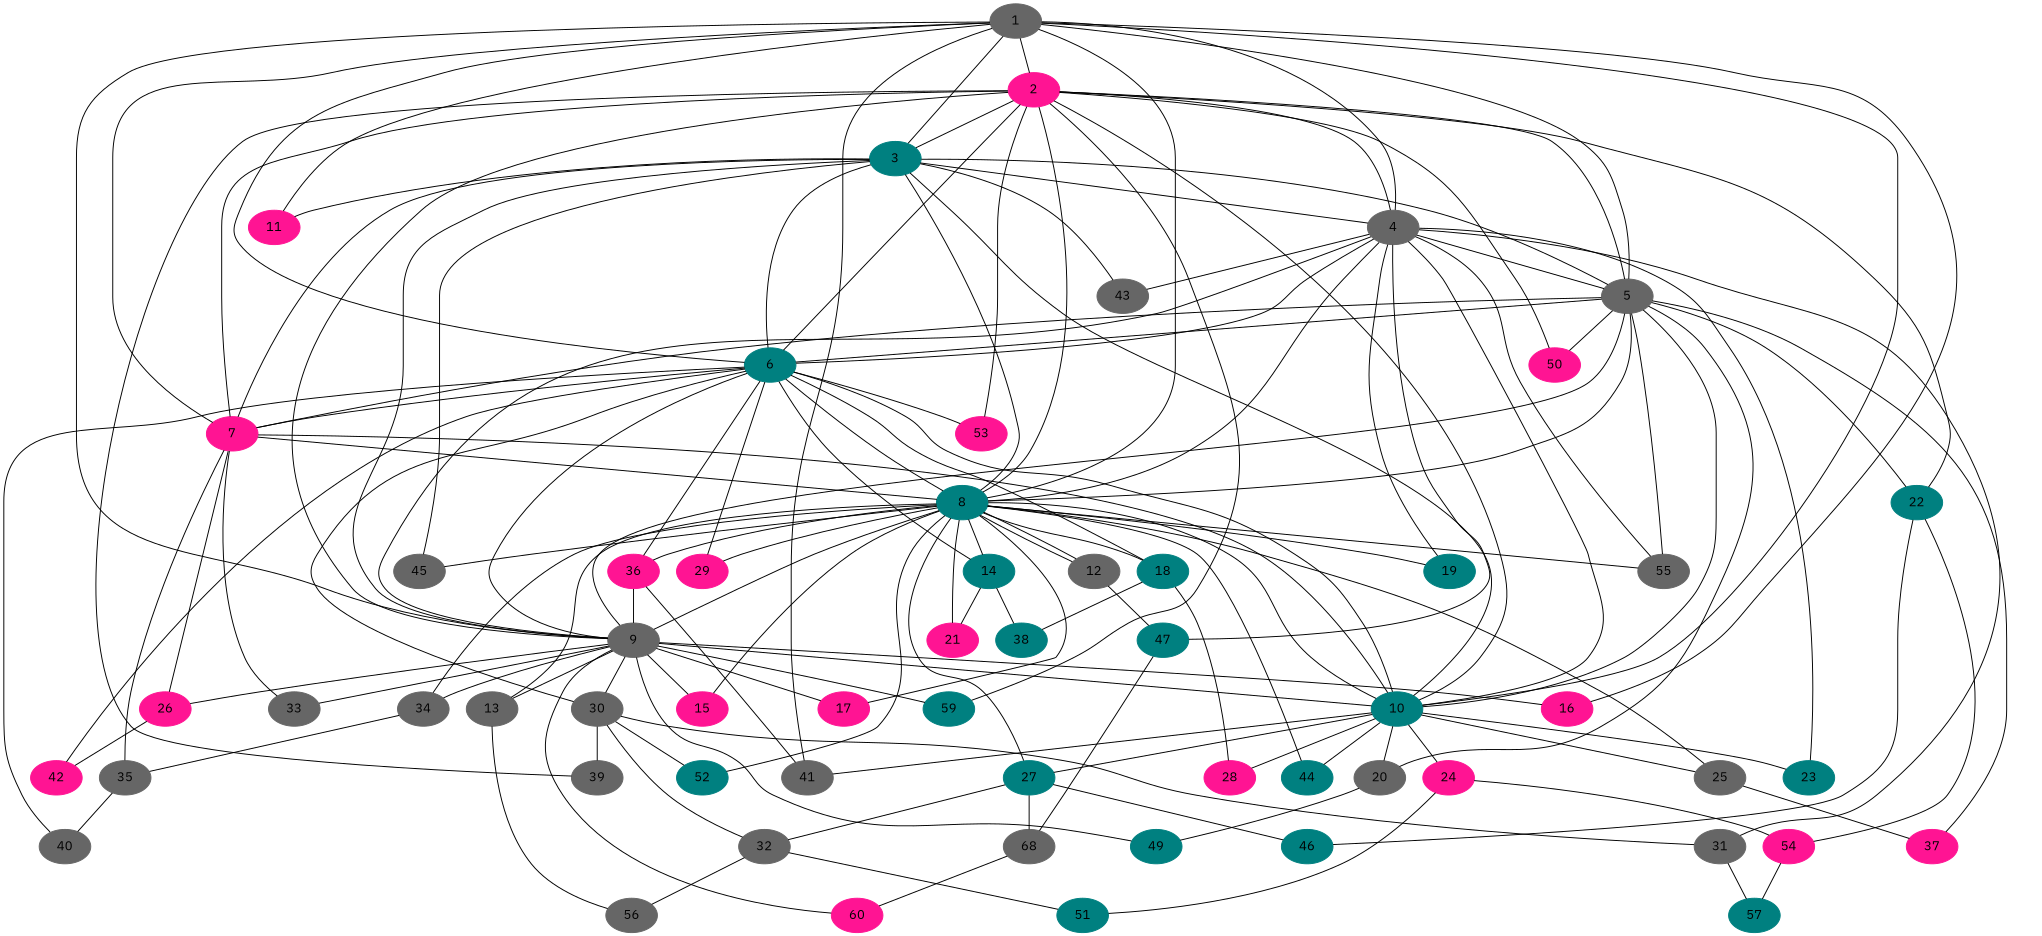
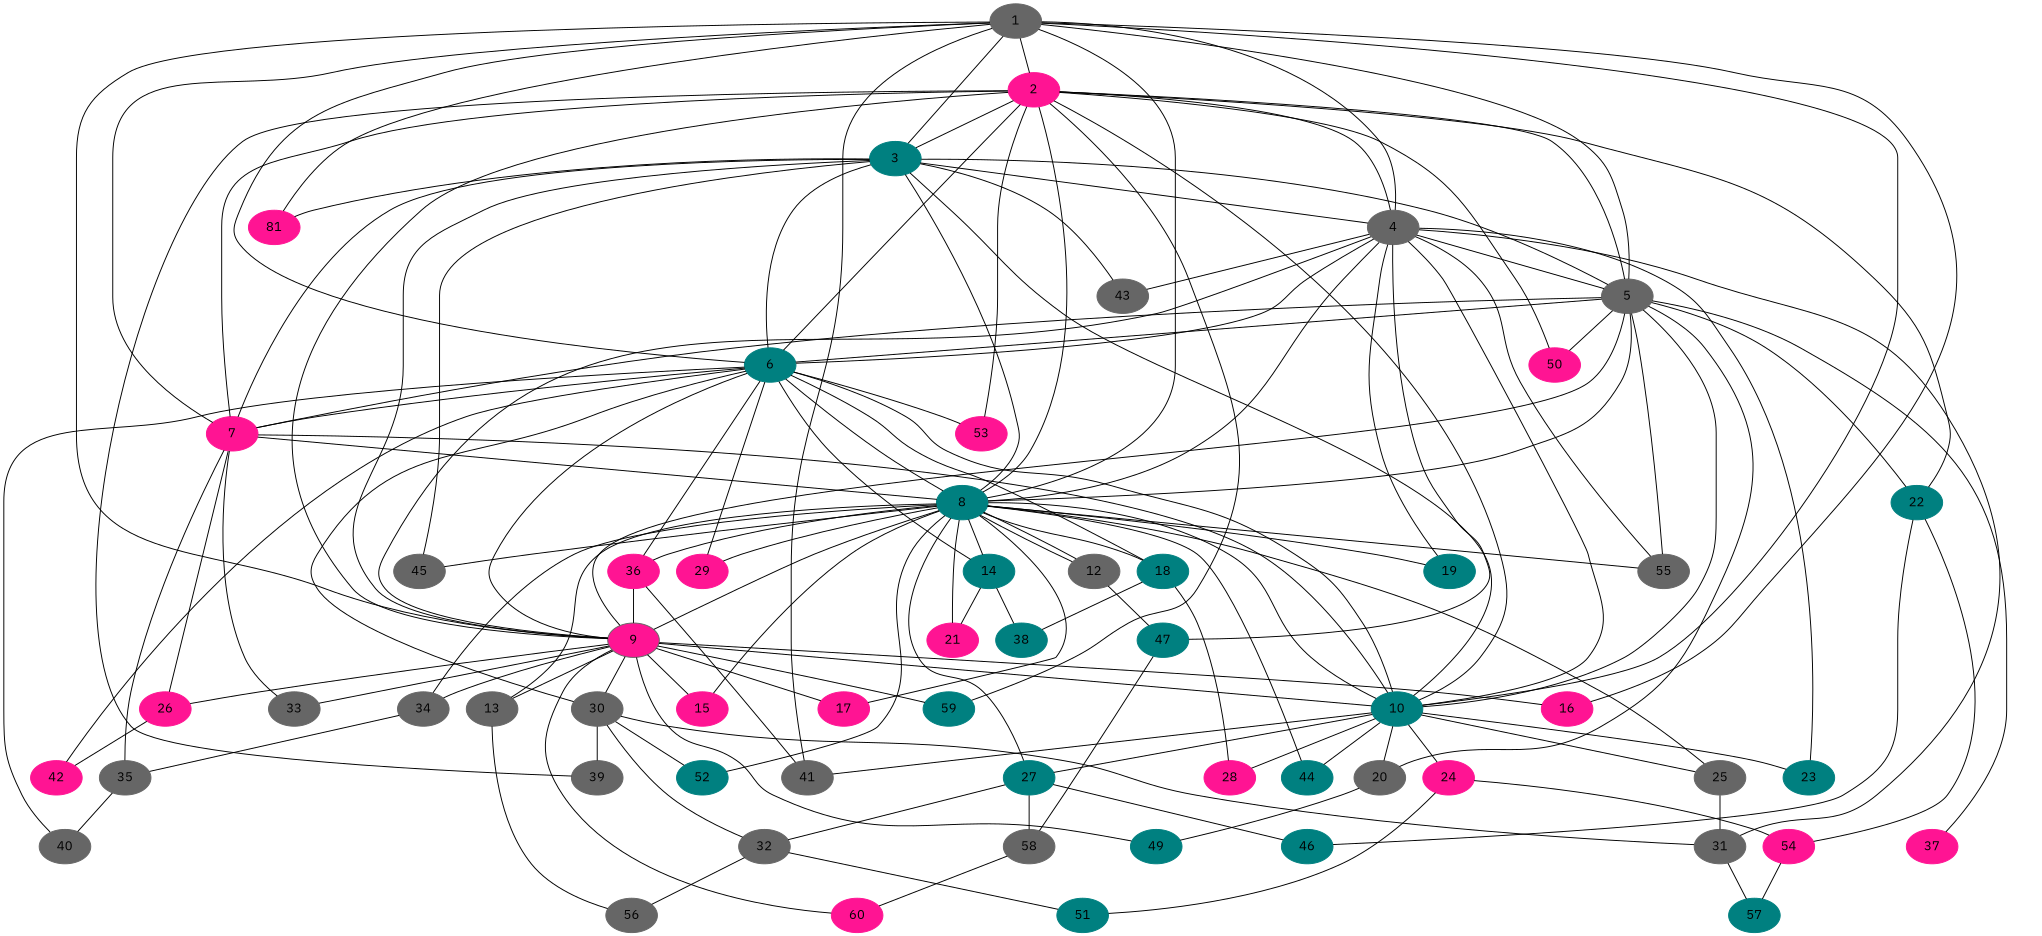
node "11": label "11" -> "81"
node "9": fillcolor gray40 -> deeppink
edge "25" -- "37": now "25" -- "31"
node "68": label "68" -> "58"
